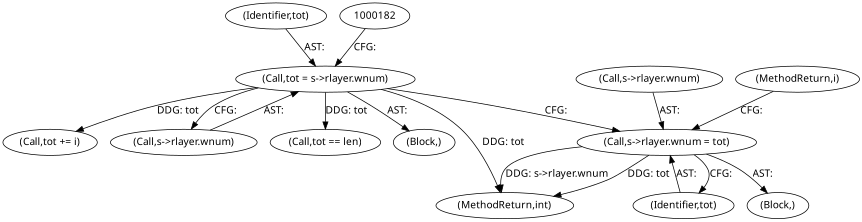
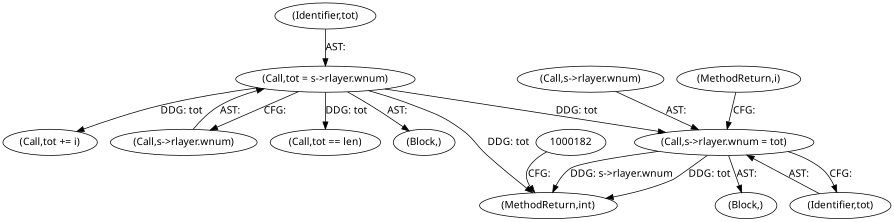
edge "1000182" -> "(Call,tot = s->rlayer.wnum)": now "1000182" -> "(MethodReturn,int)"
edge "(Call,tot = s->rlayer.wnum)" -> "(Call,s->rlayer.wnum = tot)": label "CFG: " -> "DDG: tot"
